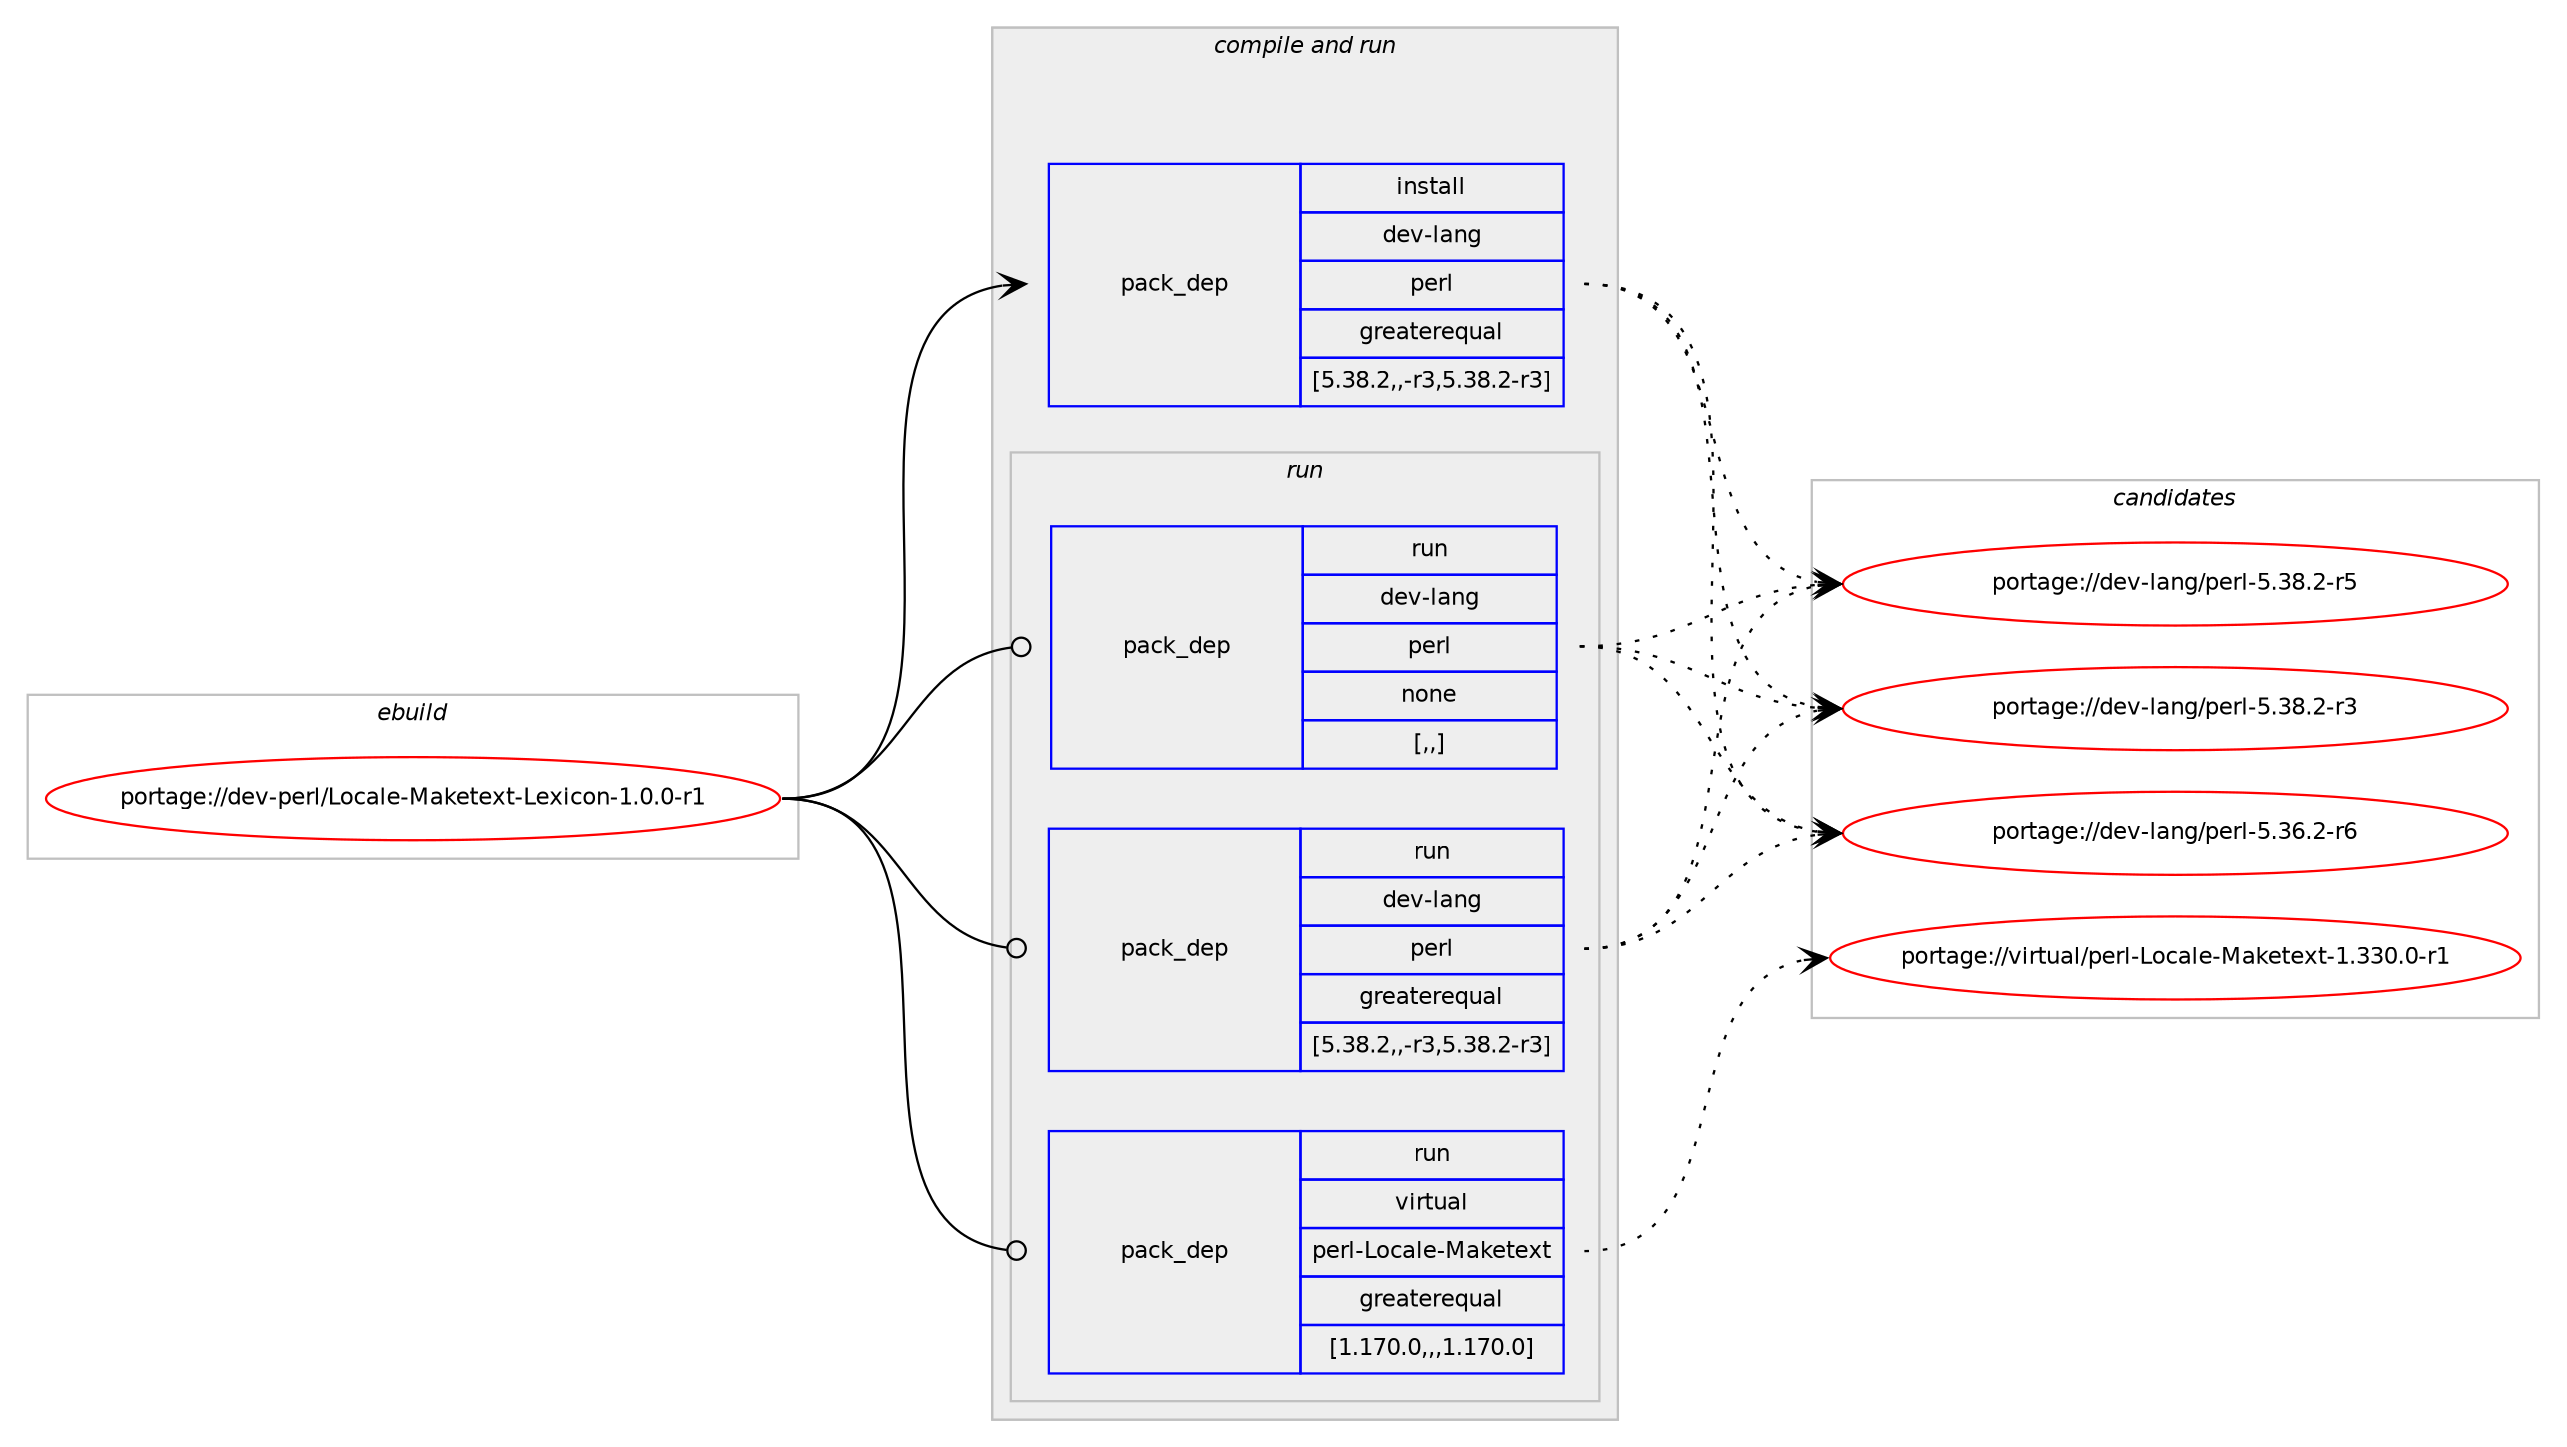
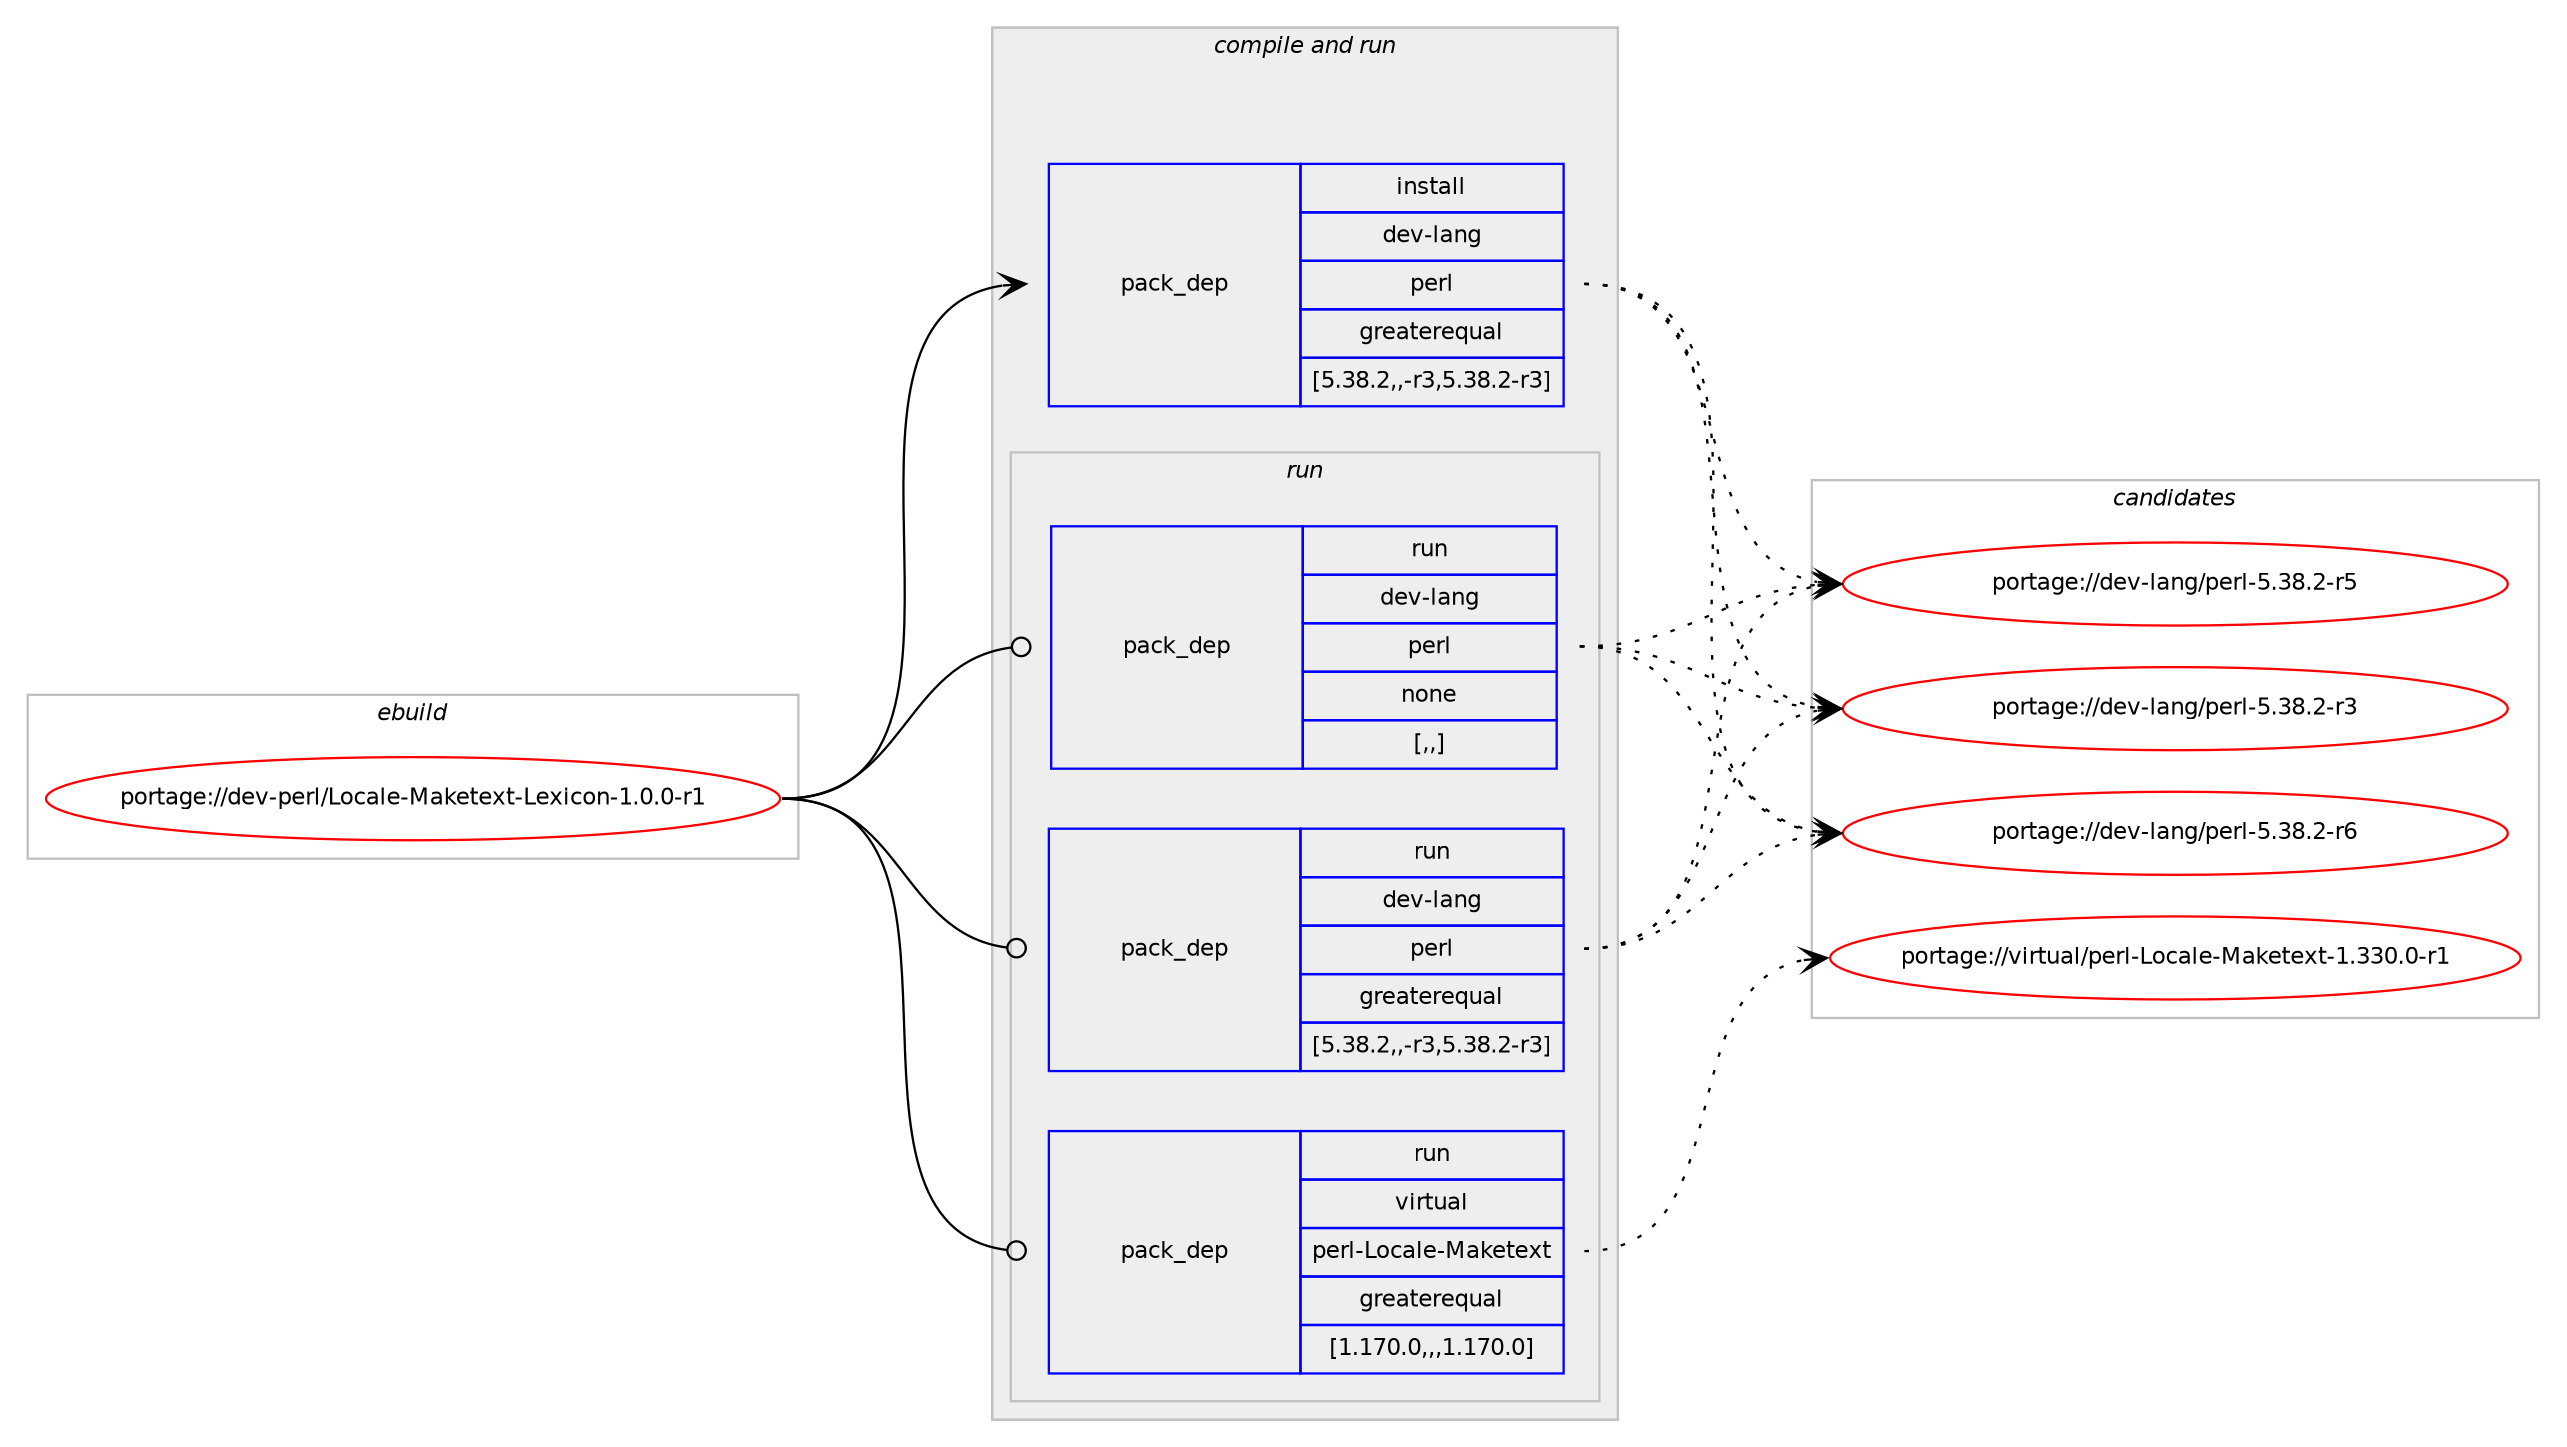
node "portage://dev-lang/perl-5.36.2-r6": label "portage://dev-lang/perl-5.36.2-r6" -> "portage://dev-lang/perl-5.38.2-r6"
